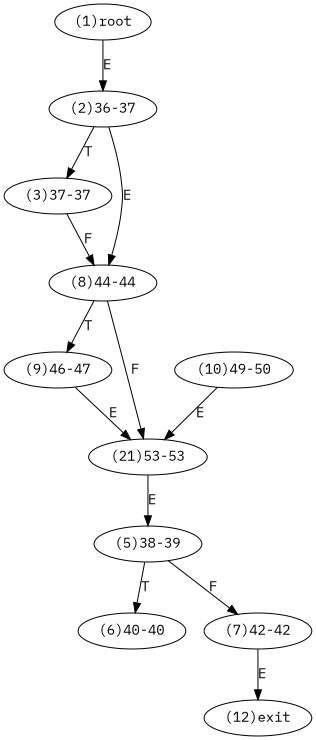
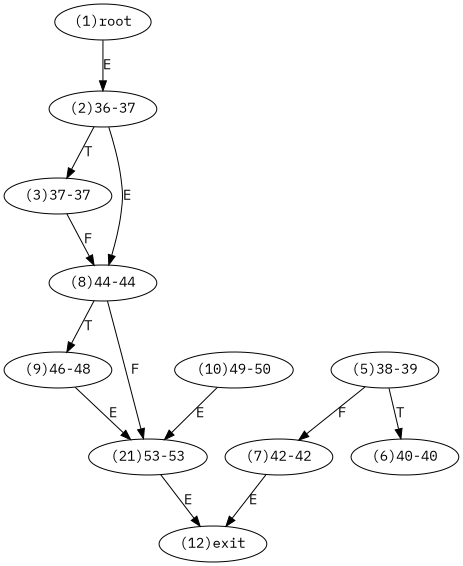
node "(9)46-47": label "(9)46-47" -> "(9)46-48"
edge "(21)53-53" -> "(5)38-39": now "(21)53-53" -> "(12)exit"
